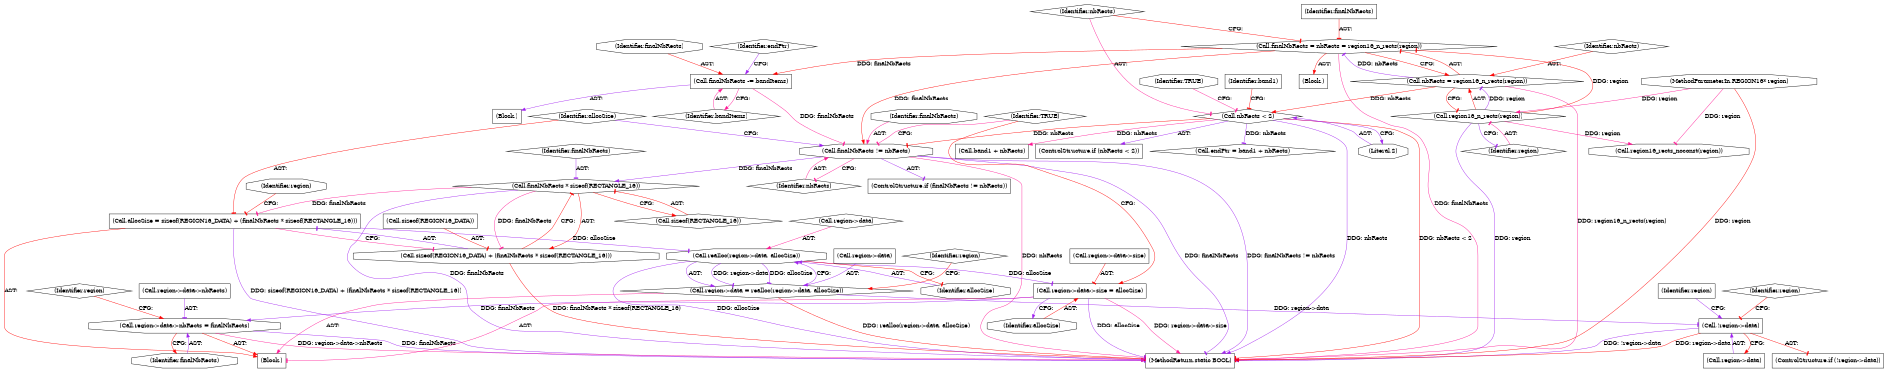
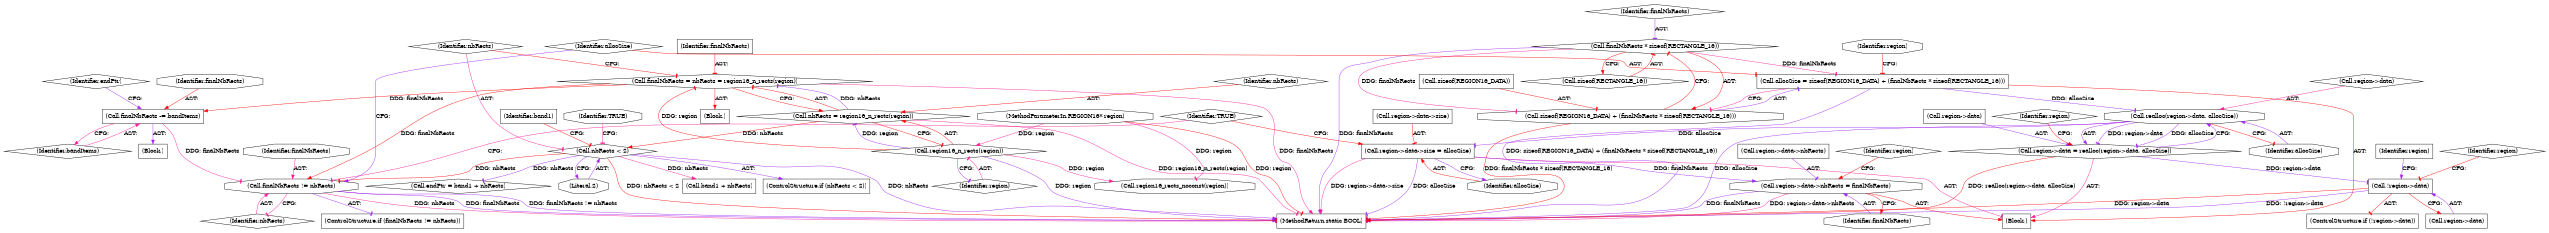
edge "(Call,finalNbRects != nbRects)" -> "(Call,finalNbRects * sizeof(RECTANGLE_16))": removed, label "DDG: finalNbRects"
